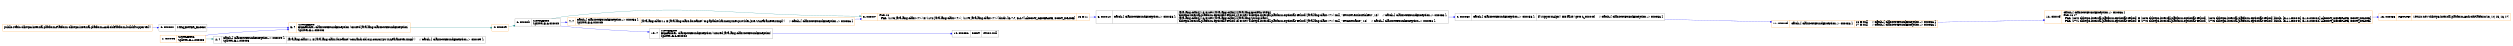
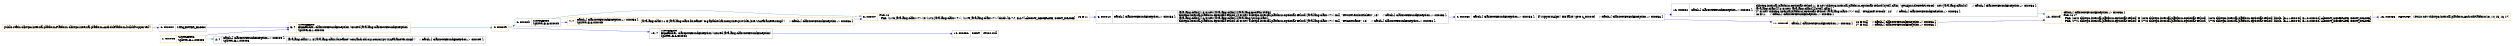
node "10: 0x0032": added
edge "4: 0x0009" -> "6: 0x000b": arrowhead dot -> normal
edge "6: 0x000b" -> "15: ?": now "4: 0x0009" -> "15: ?"
